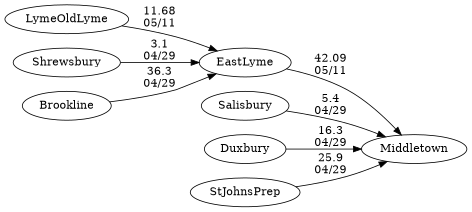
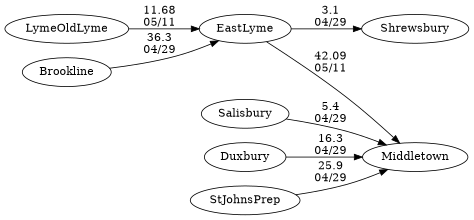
edge "Shrewsbury" -> "EastLyme": reversed
